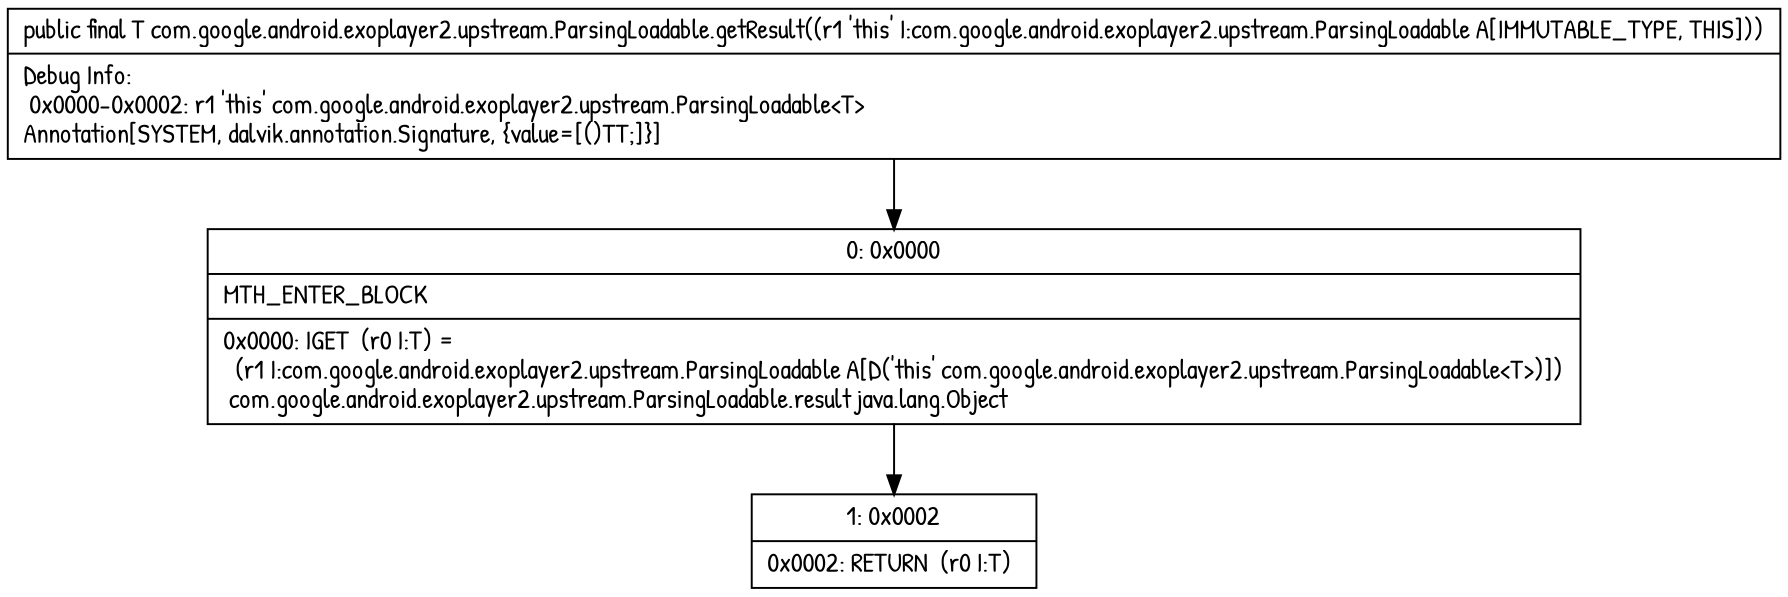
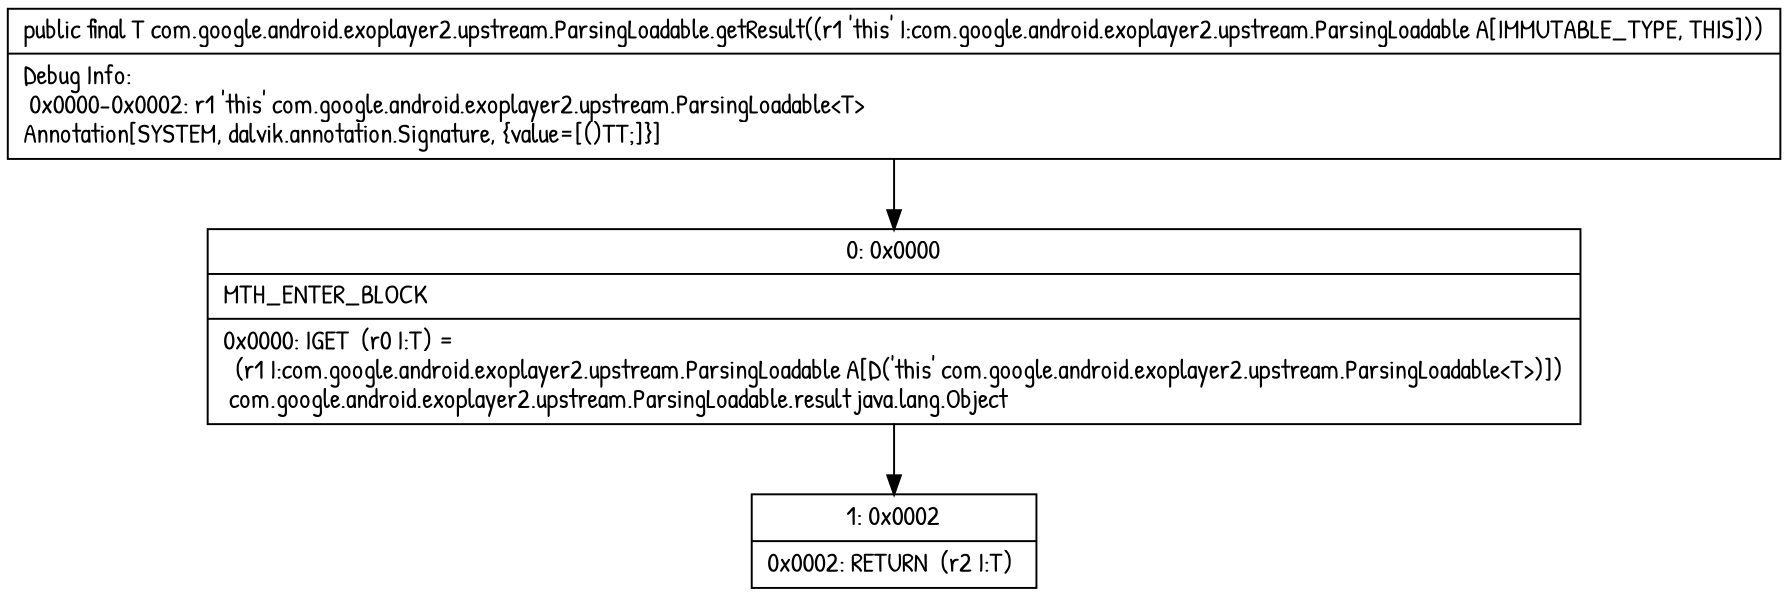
node "1: 0x0002": text "0x0002: RETURN  (r0 I:T)" -> "0x0002: RETURN  (r2 I:T)"
